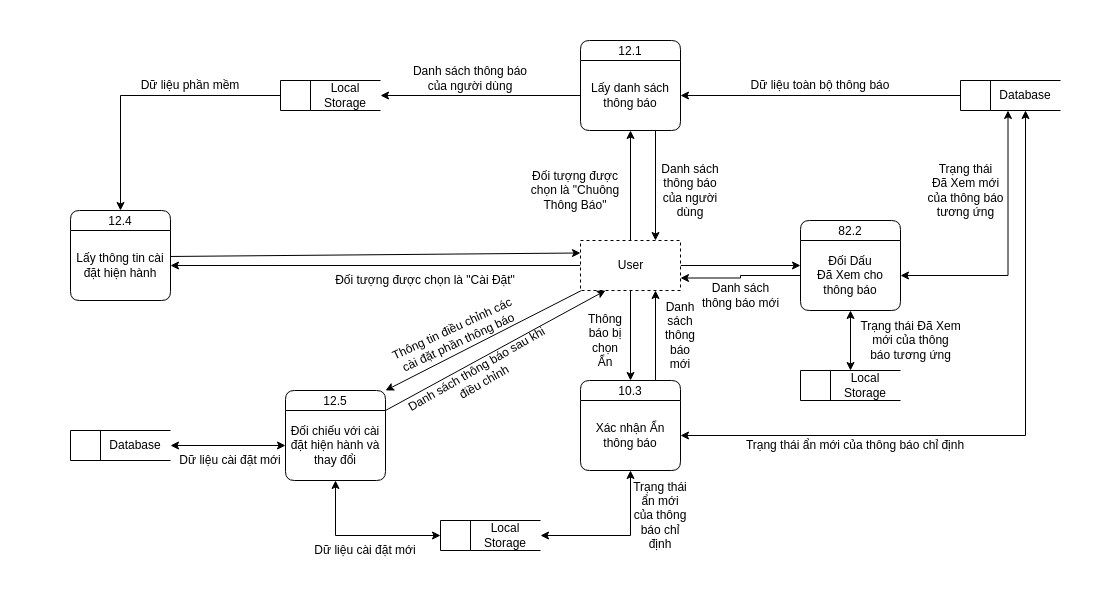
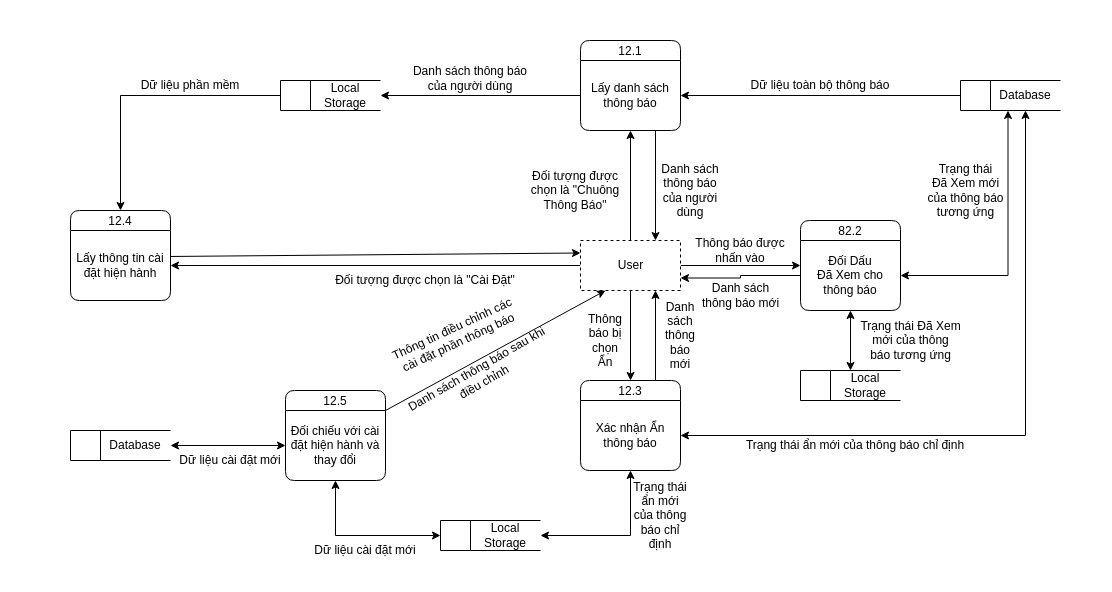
node "Thông báo được nhấn vào": added
edge "User" -> "12.5": removed
node "10.3": label "10.3" -> "12.3"
